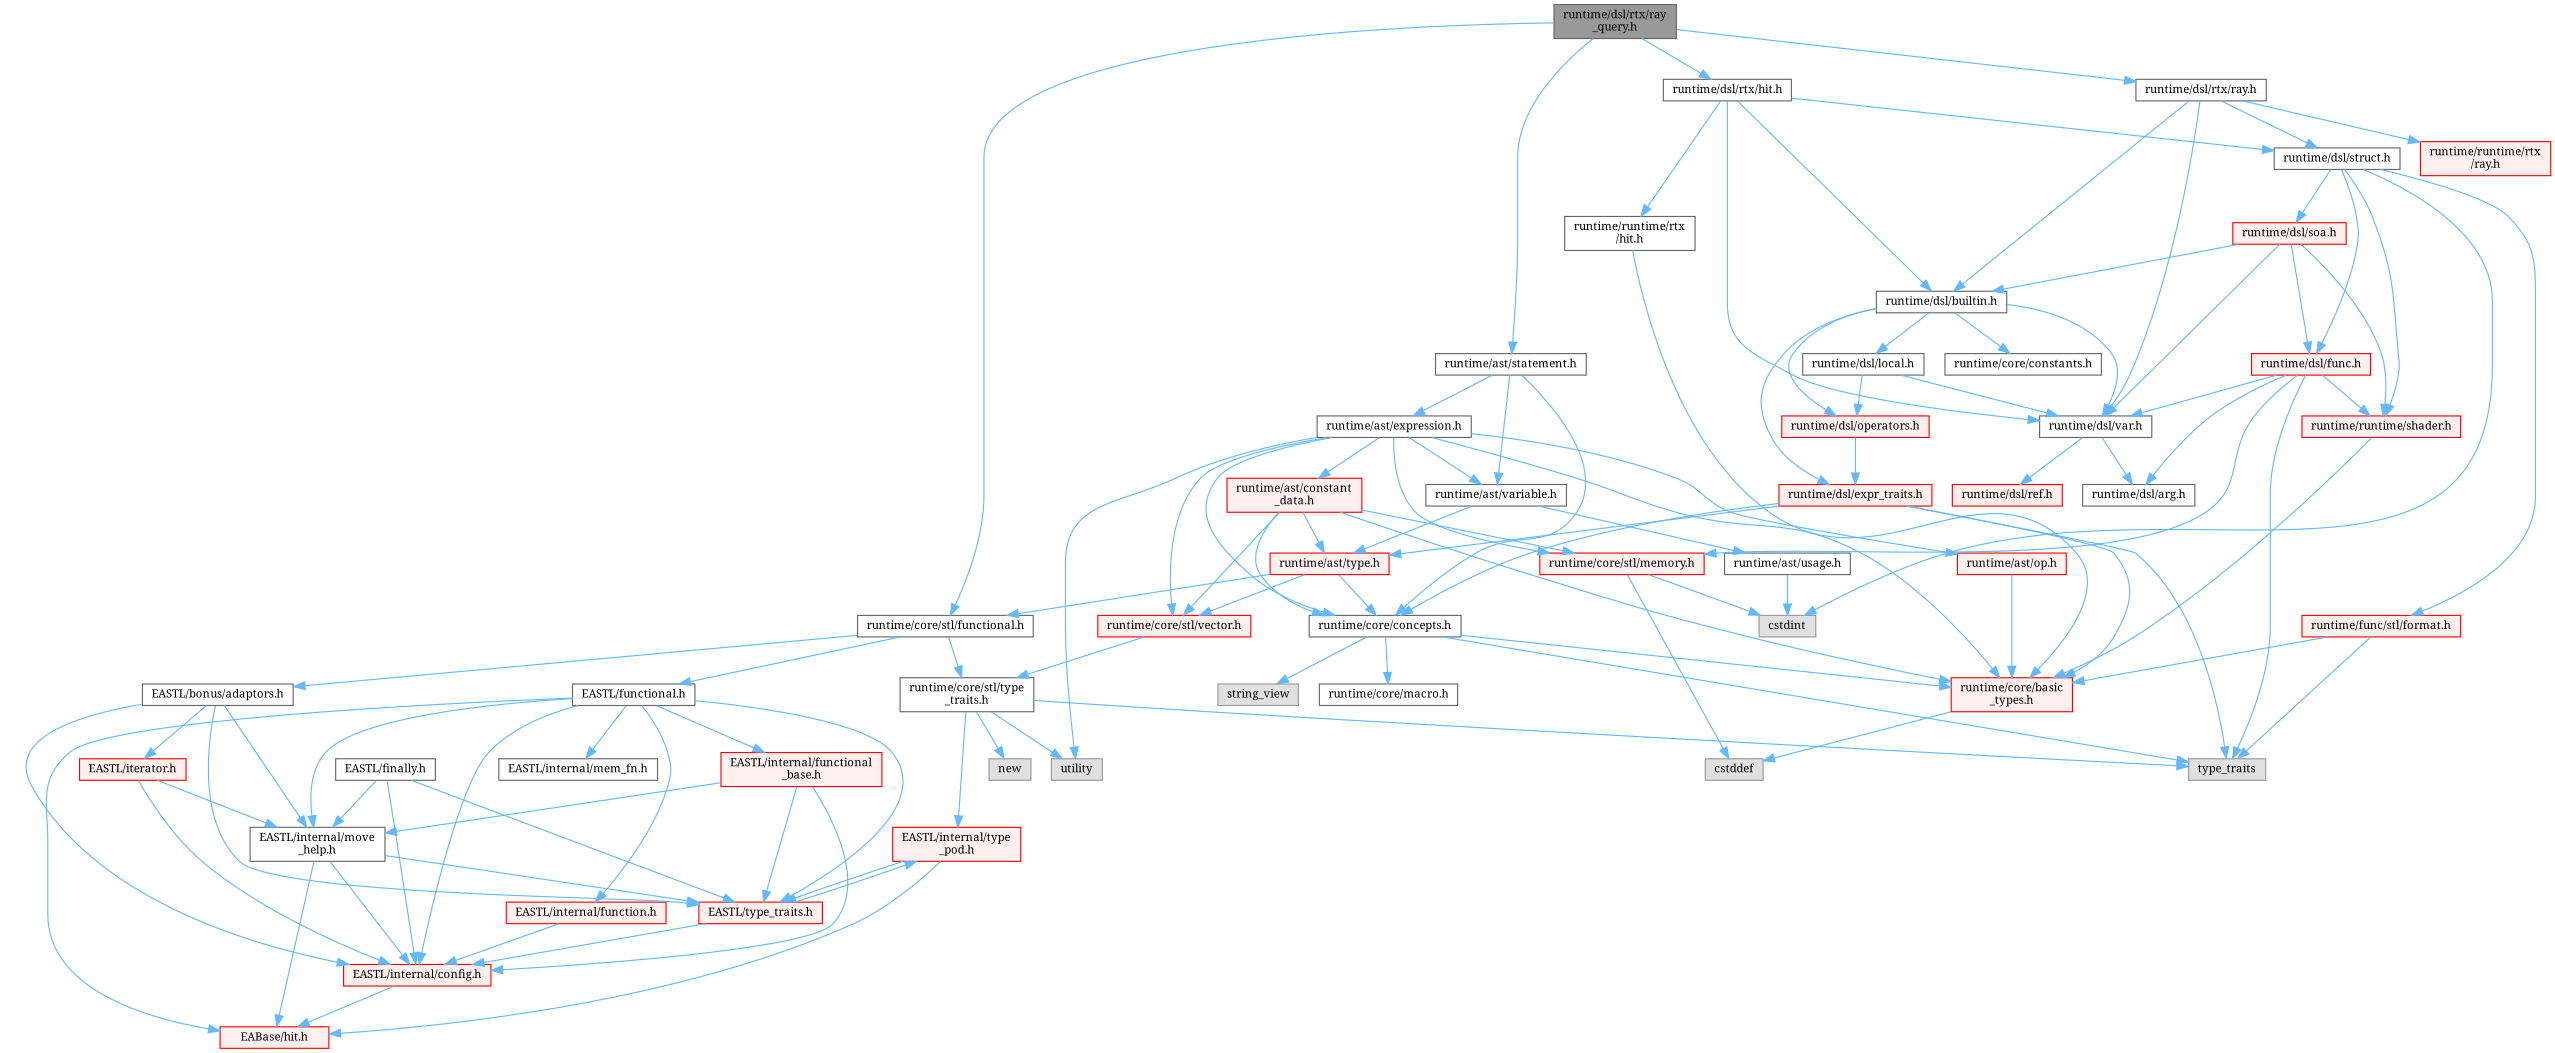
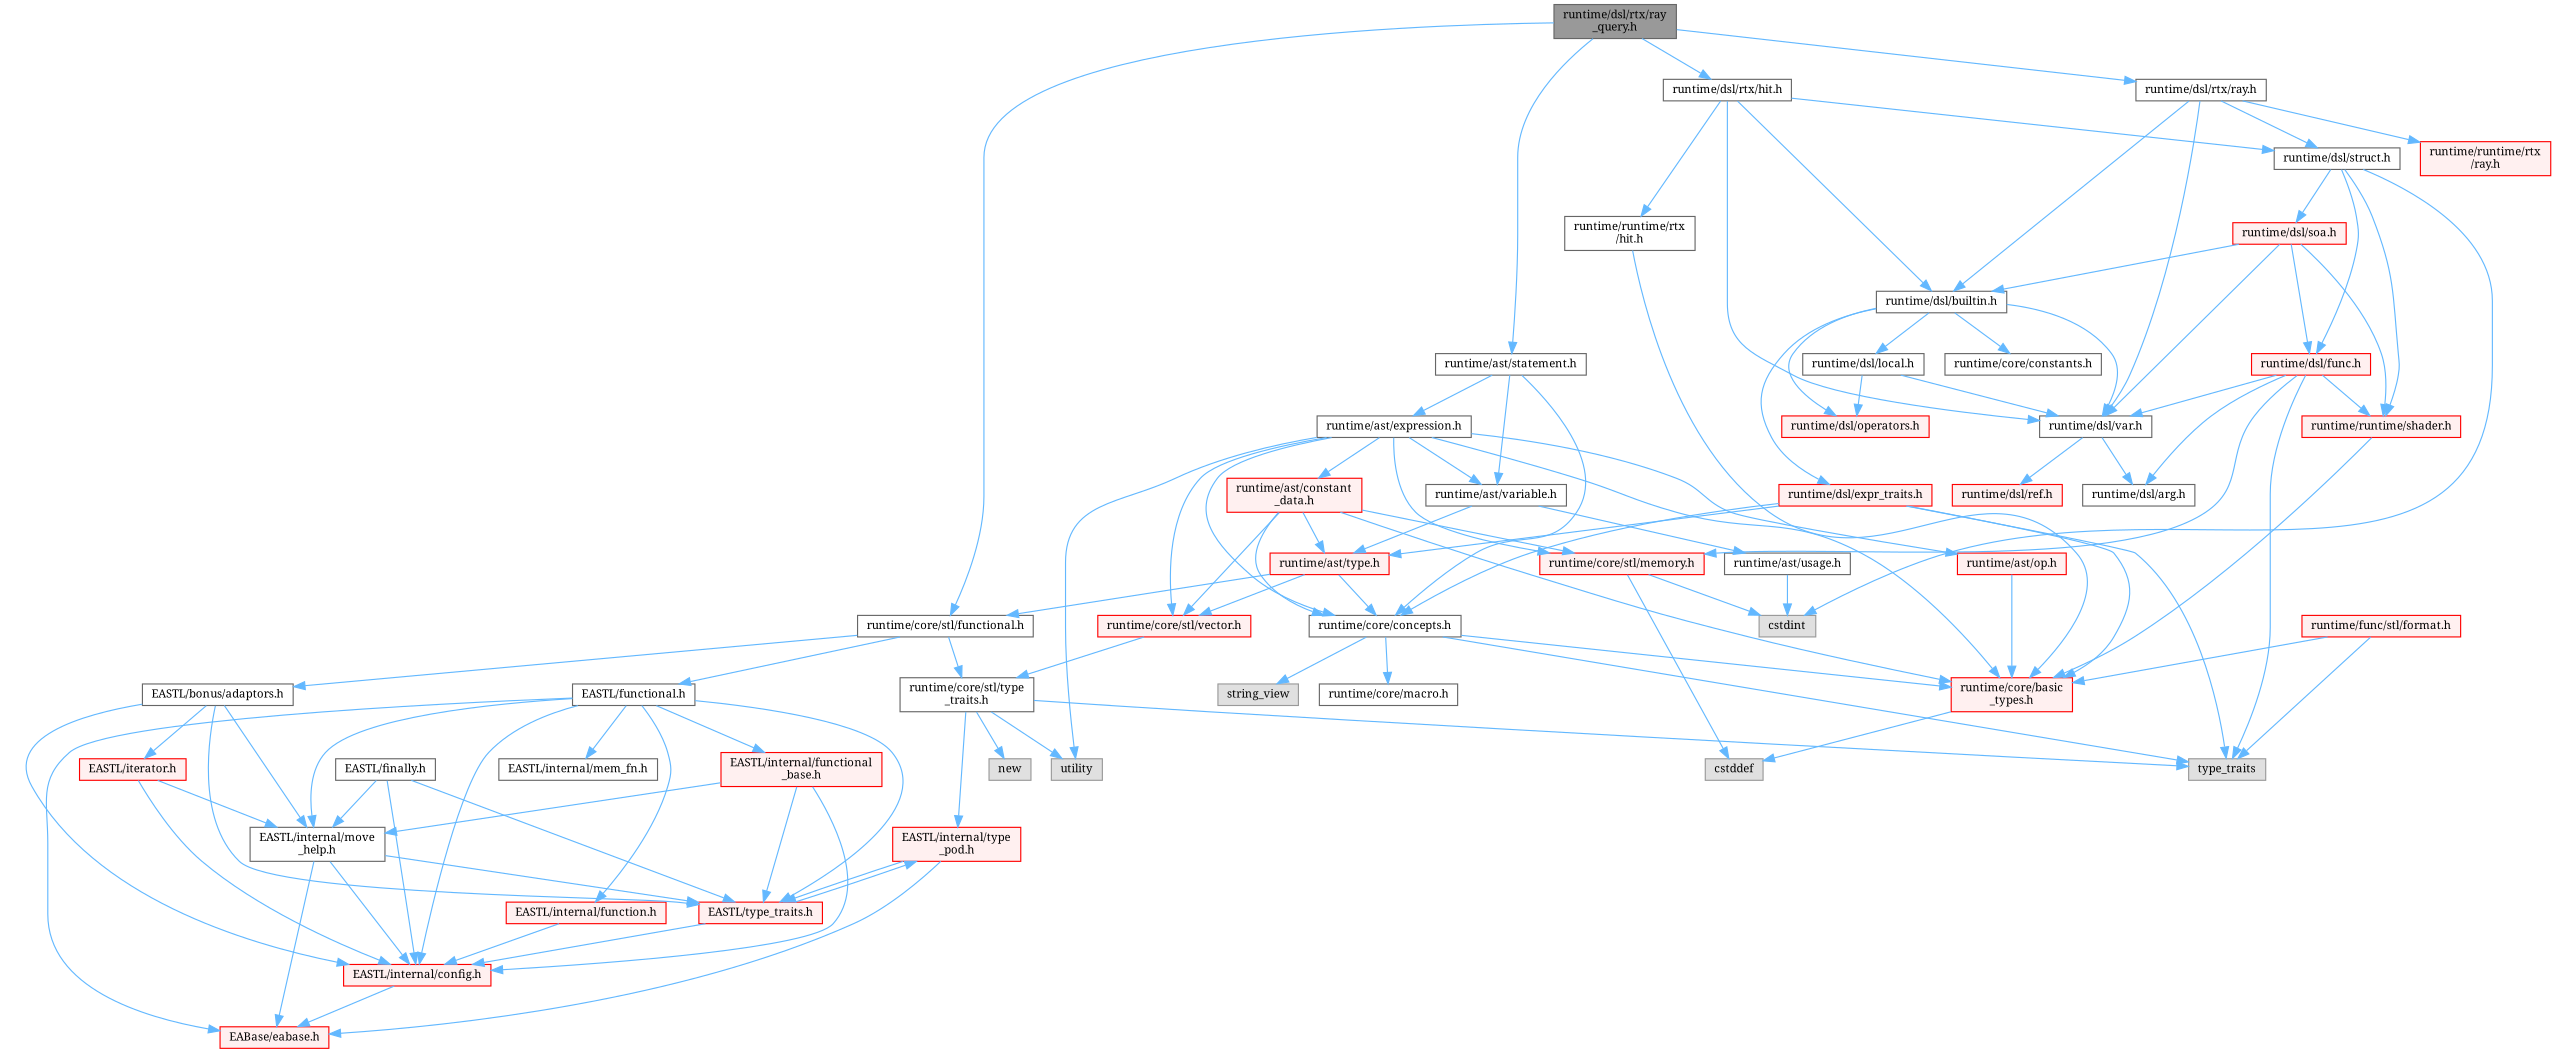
edge "runtime/dsl/struct.h" -> "runtime/func/stl/format.h": removed
edge "runtime/dsl/operators.h" -> "runtime/dsl/expr_traits.h": removed
node "EABase/hit.h": label "EABase/hit.h" -> "EABase/eabase.h"
